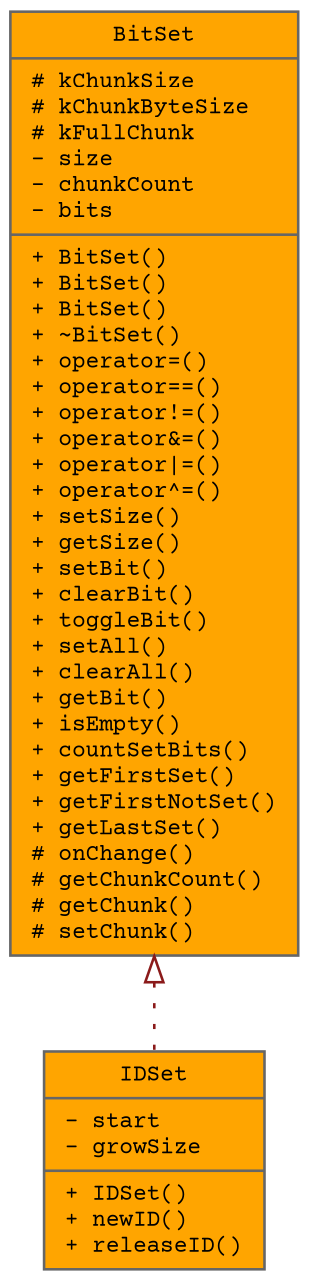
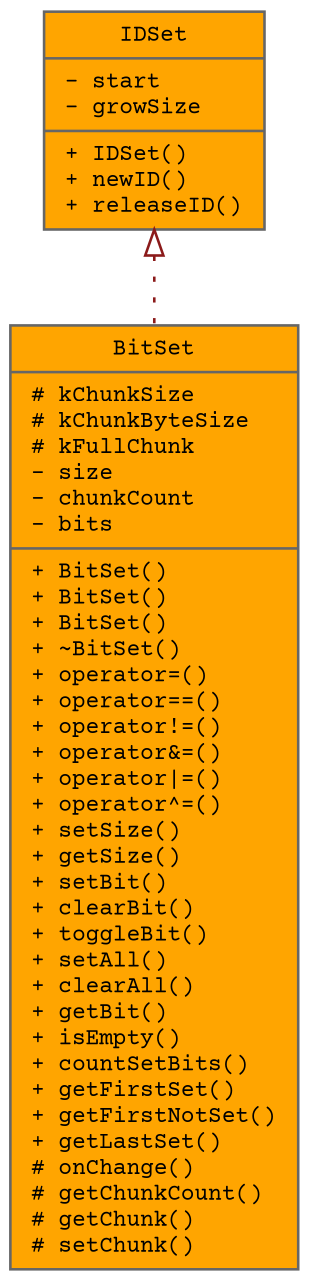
edge "IDSet" -> "BitSet": reversed
